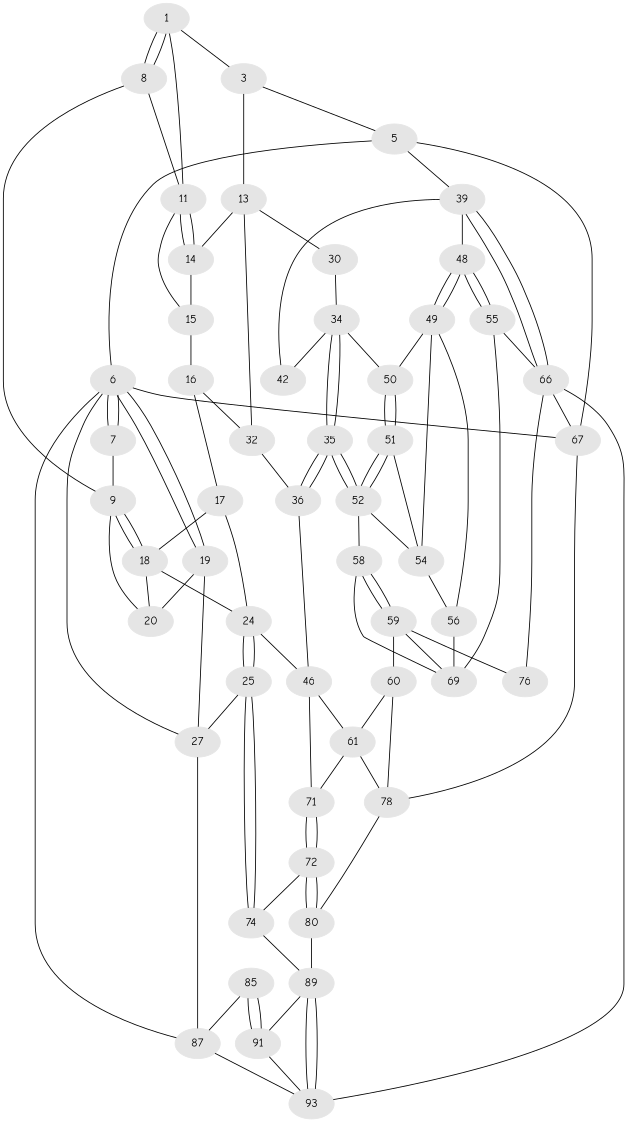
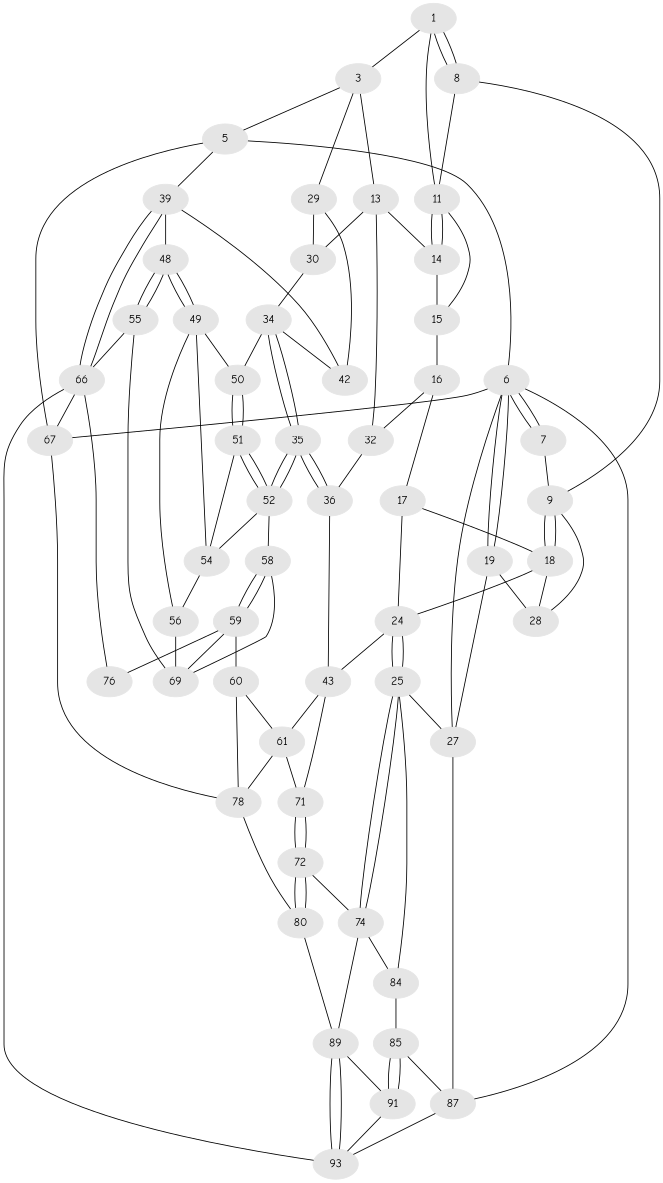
node "29": added
node "20": label "20" -> "28"
node "46": label "46" -> "43"
node "84": added
